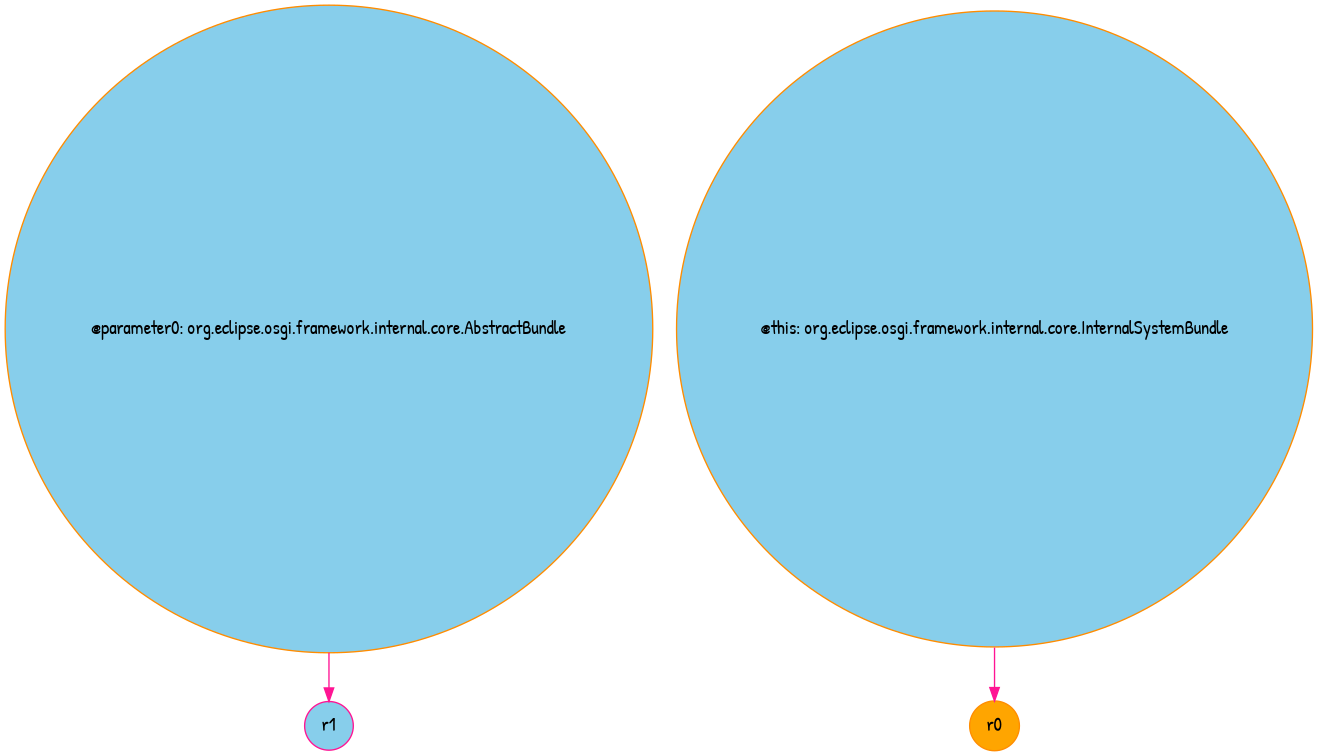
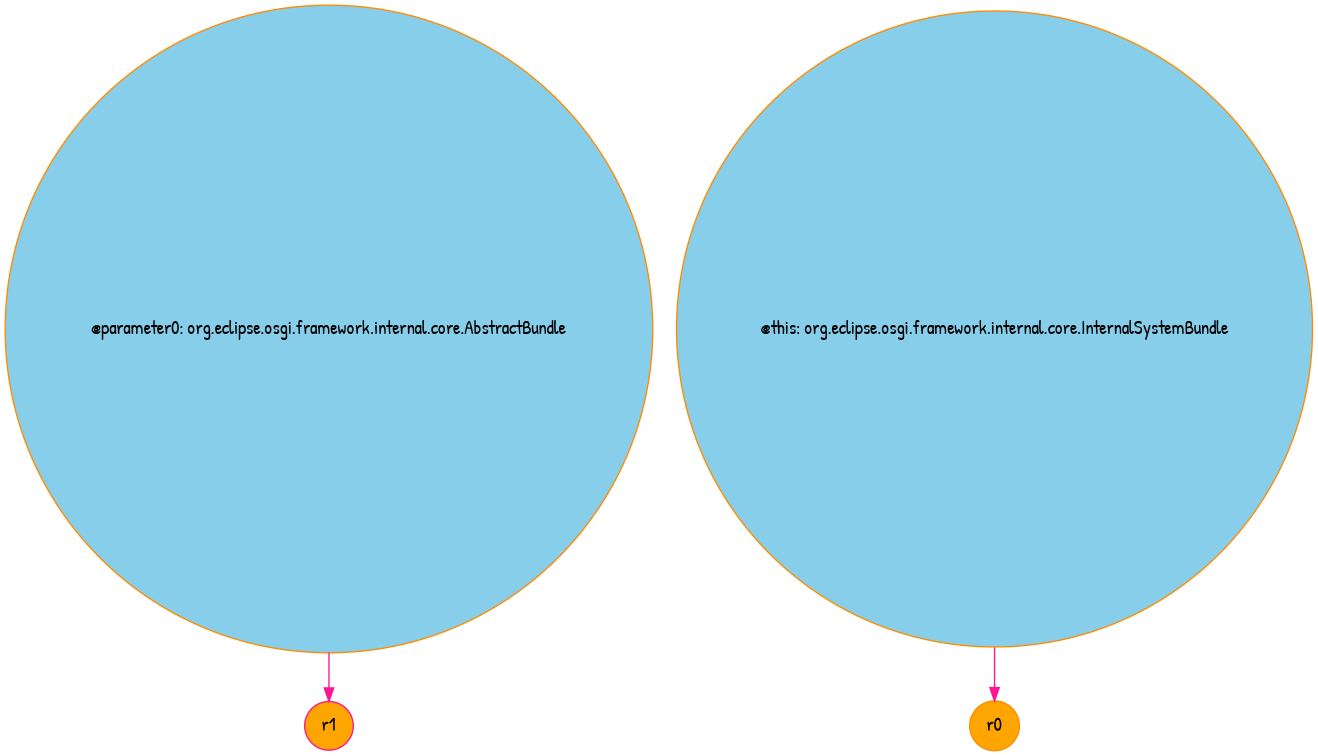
node "r1": fillcolor skyblue -> orange
